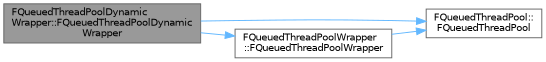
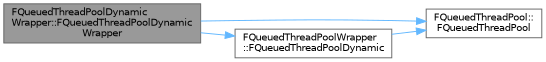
node "FQueuedThreadPoolWrapper ::FQueuedThreadPoolWrapper": label "FQueuedThreadPoolWrapper ::FQueuedThreadPoolWrapper" -> "FQueuedThreadPoolWrapper ::FQueuedThreadPoolDynamic"
